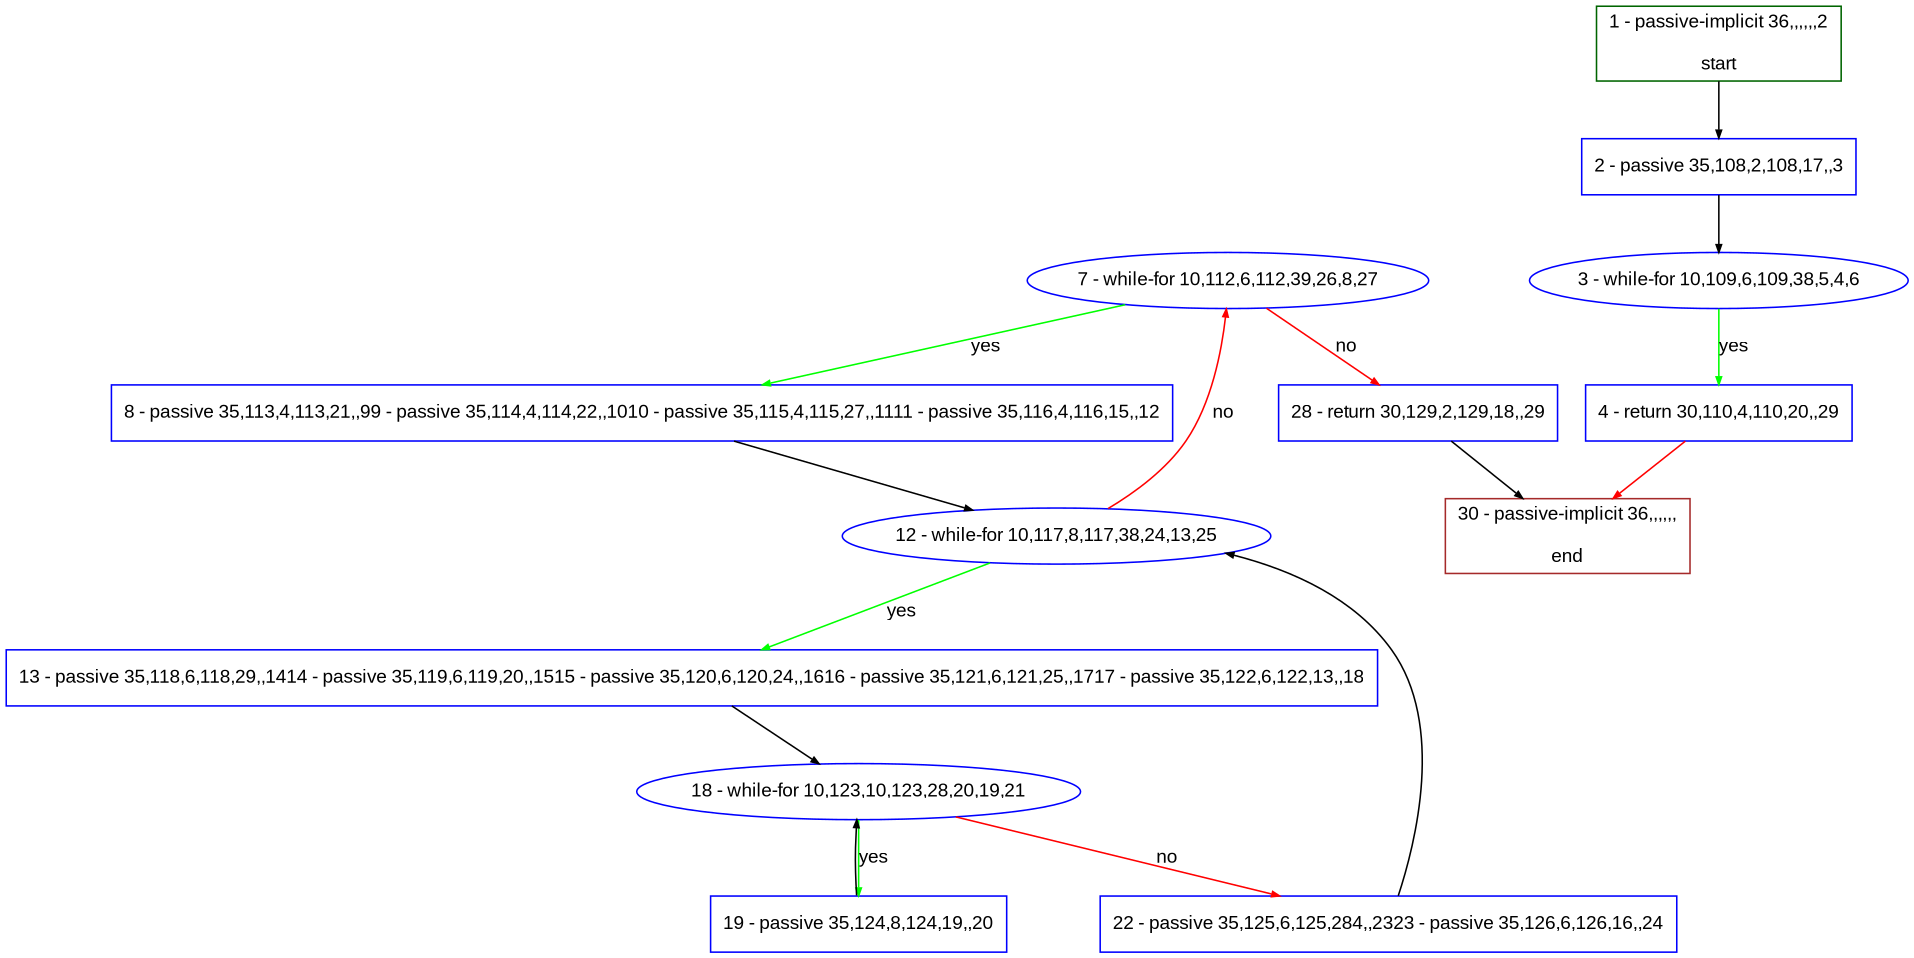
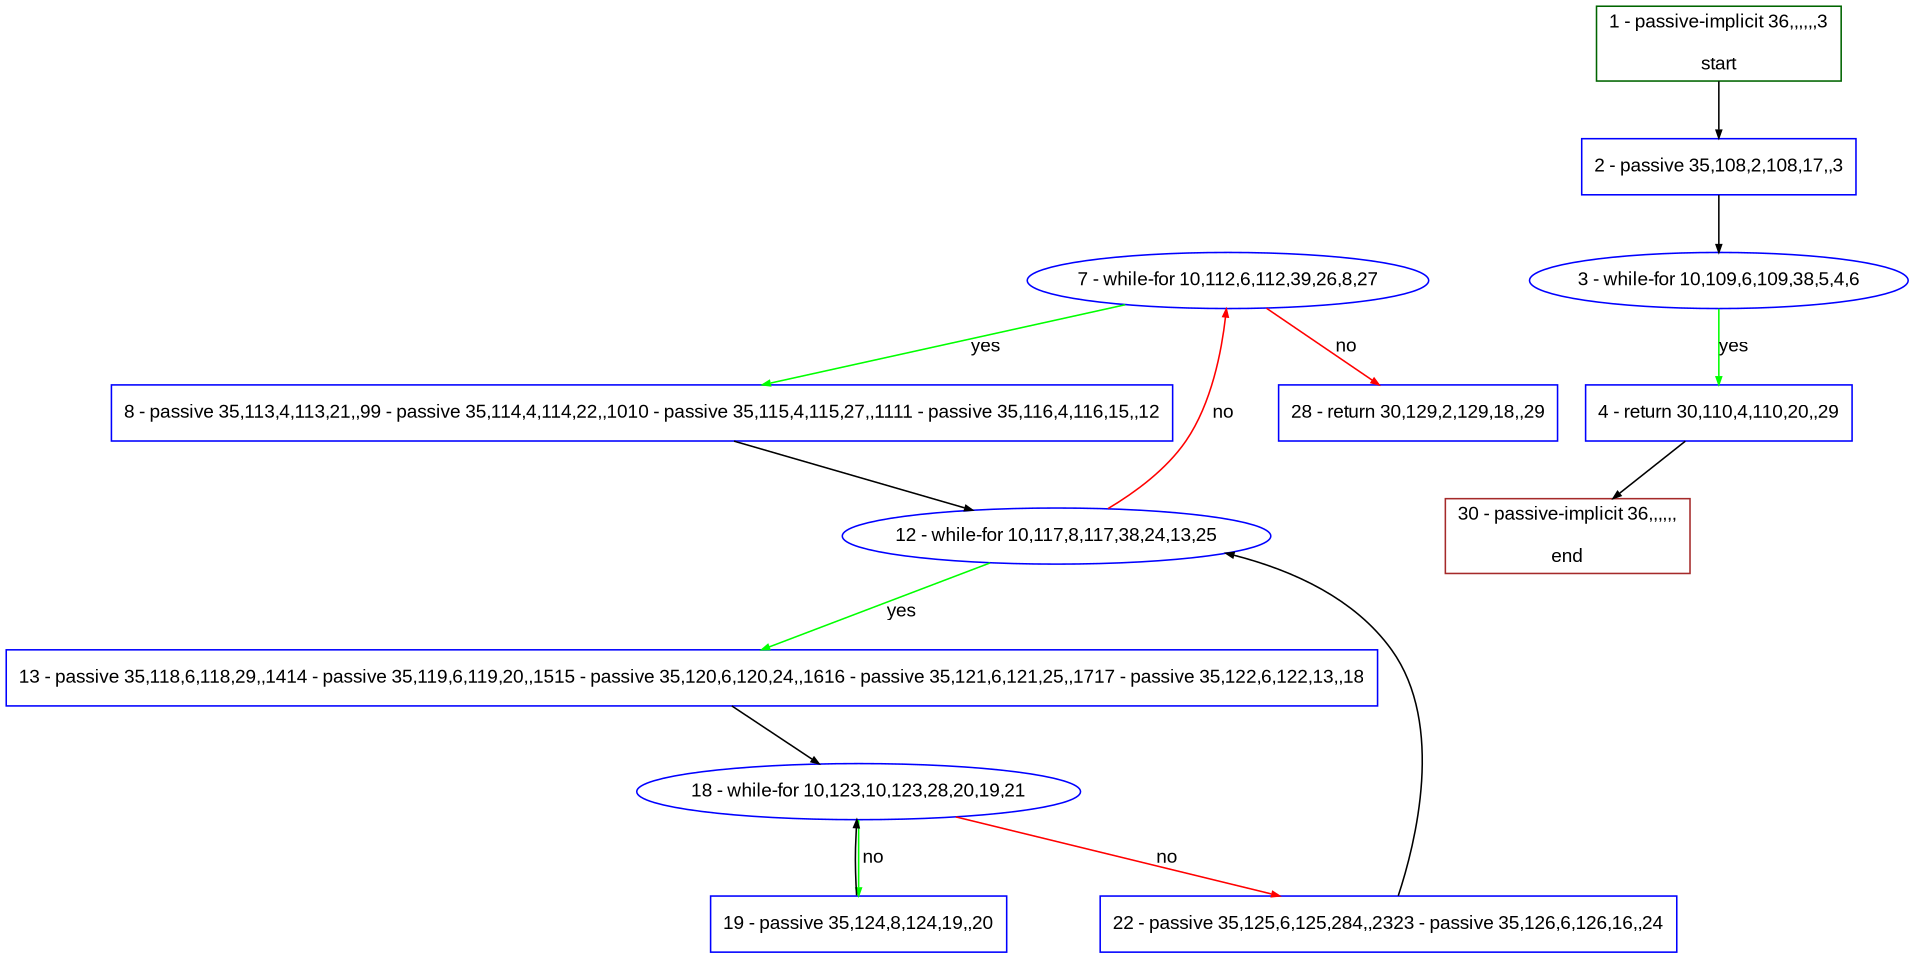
node "1 - passive-implicit 36,,,,,,2 start": label "1 - passive-implicit 36,,,,,,2 start" -> "1 - passive-implicit 36,,,,,,3 start"
edge "28 - return 30,129,2,129,18,,29" -> "30 - passive-implicit 36,,,,,, end": removed
edge "4 - return 30,110,4,110,20,,29" -> "30 - passive-implicit 36,,,,,, end": color #ff0000 -> #000000
edge "18 - while-for 10,123,10,123,28,20,19,21" -> "19 - passive 35,124,8,124,19,,20": label "yes" -> "no"
